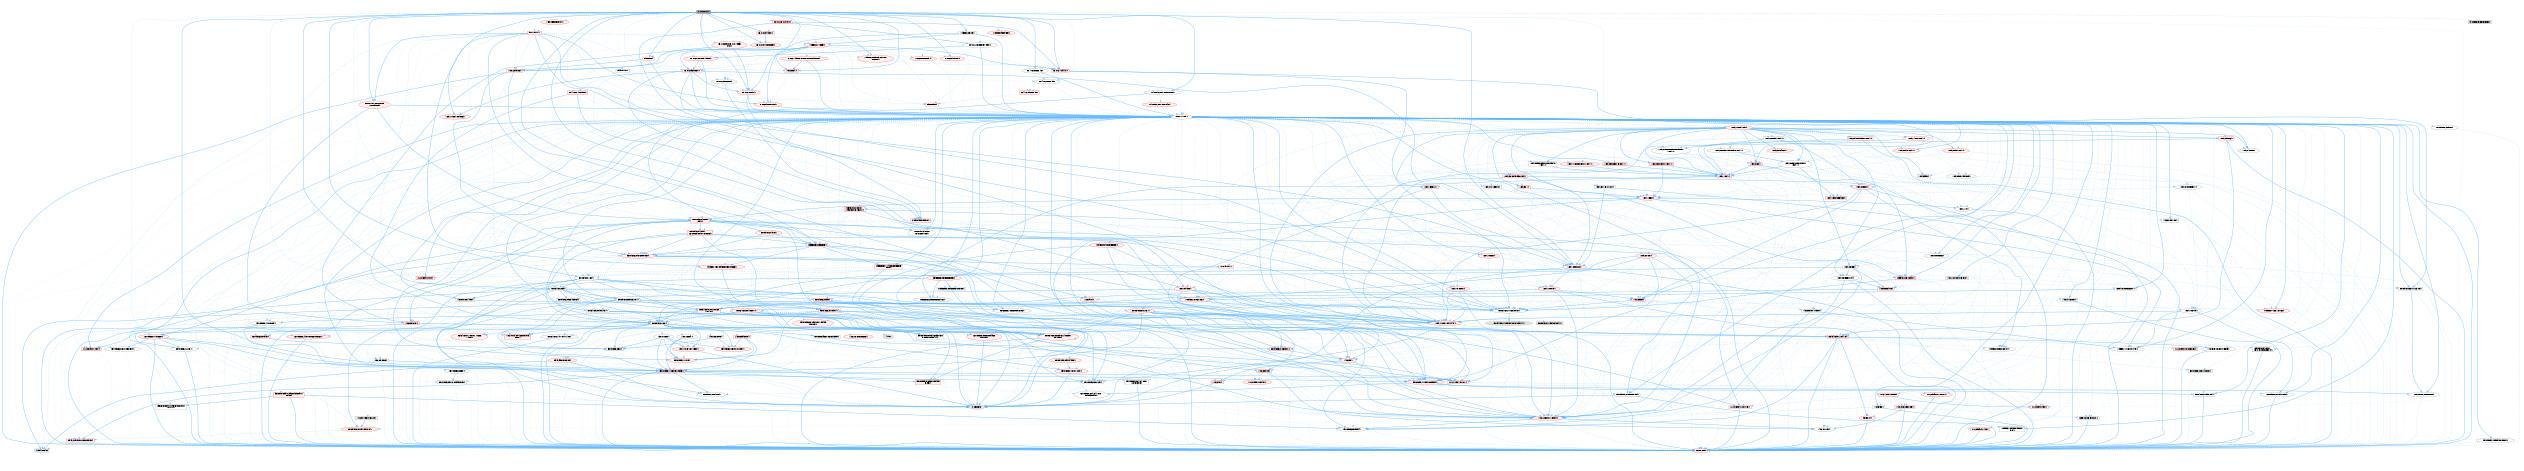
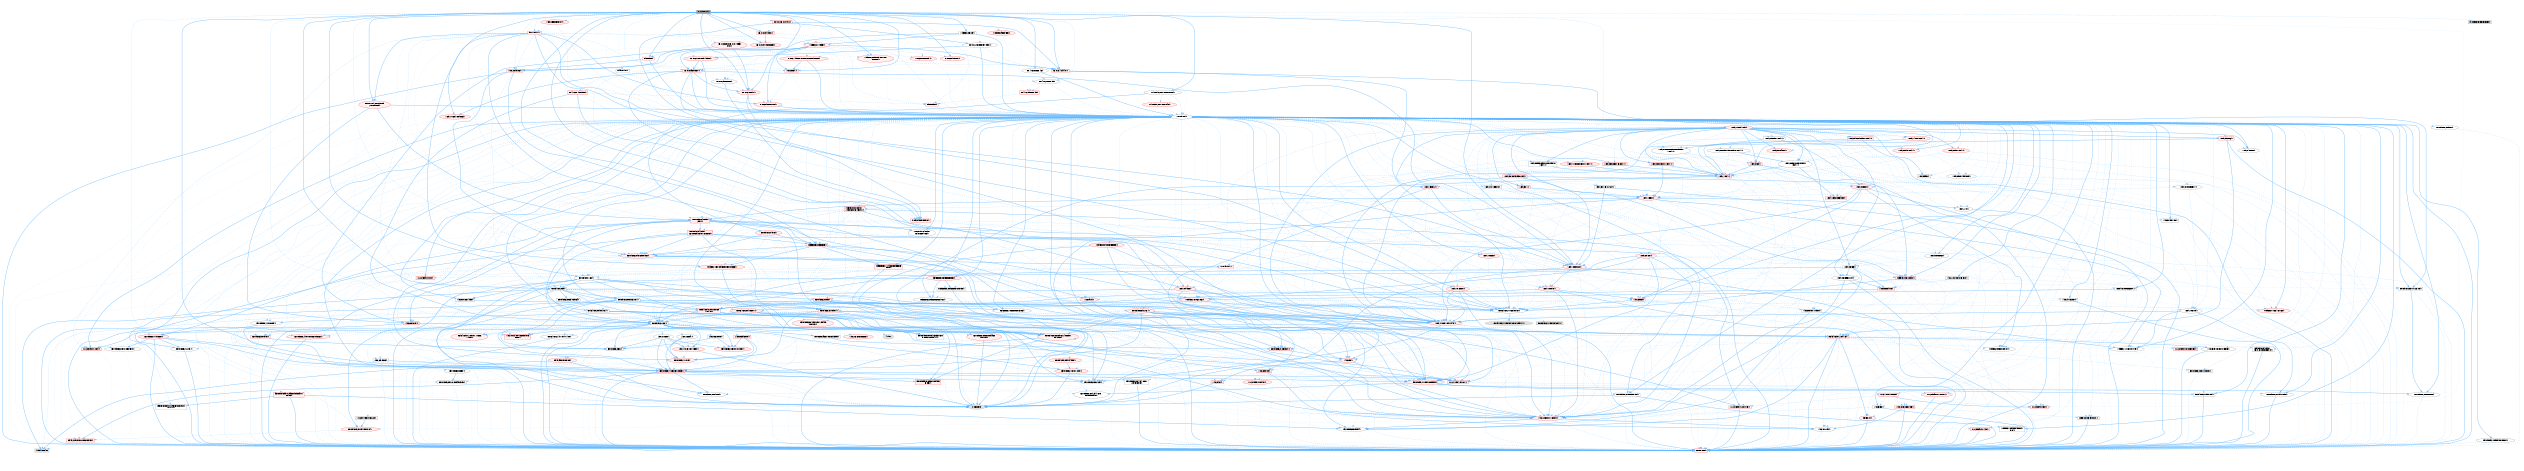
node "CoreMinimal.h": label "CoreMinimal.h" -> "InputChord.h"
